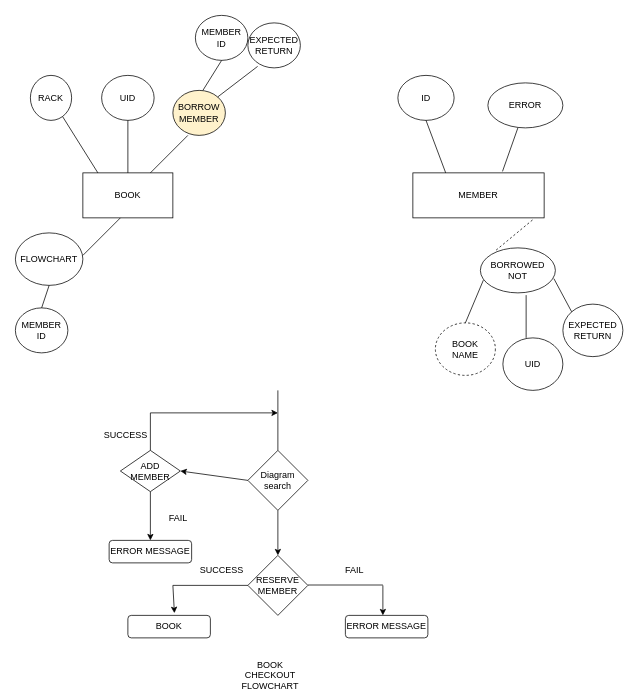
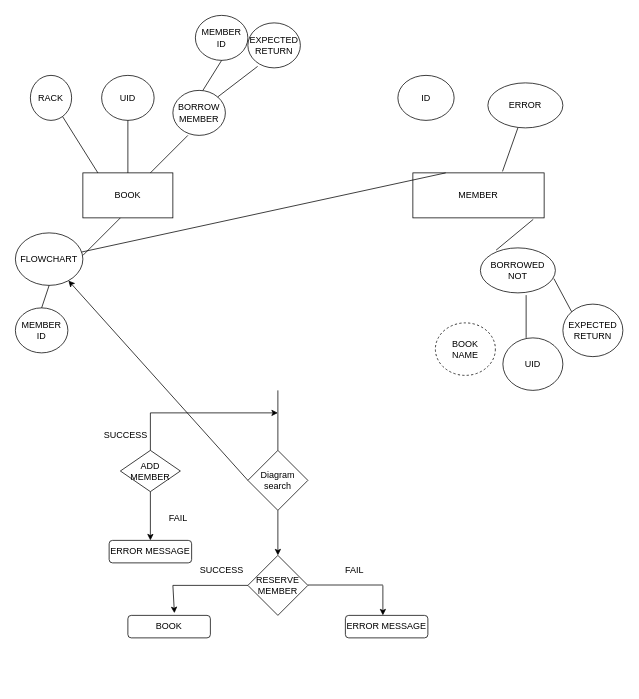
node "BORROW MEMBER": fillcolor #fff2cc -> #ffffff
edge "ID" -- "MEMBER": now "FLOWCHART" -- "MEMBER"
edge "MEMBER" -- "BORROWED NOT": style dashed -> solid
edge "BORROWED NOT" -- "BOOK NAME": removed
edge "Diagram search" -> "ADD MEMBER": now "Diagram search" -> "FLOWCHART"
node "BOOK CHECKOUT FLOWCHART": removed
